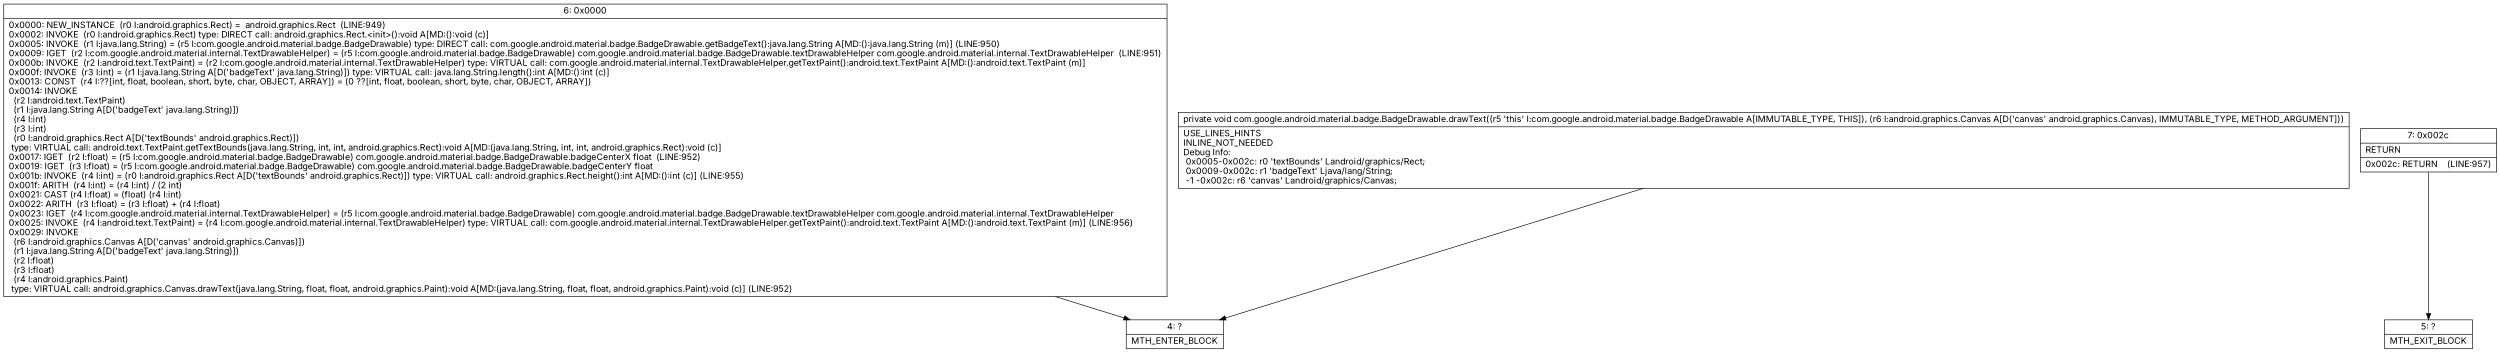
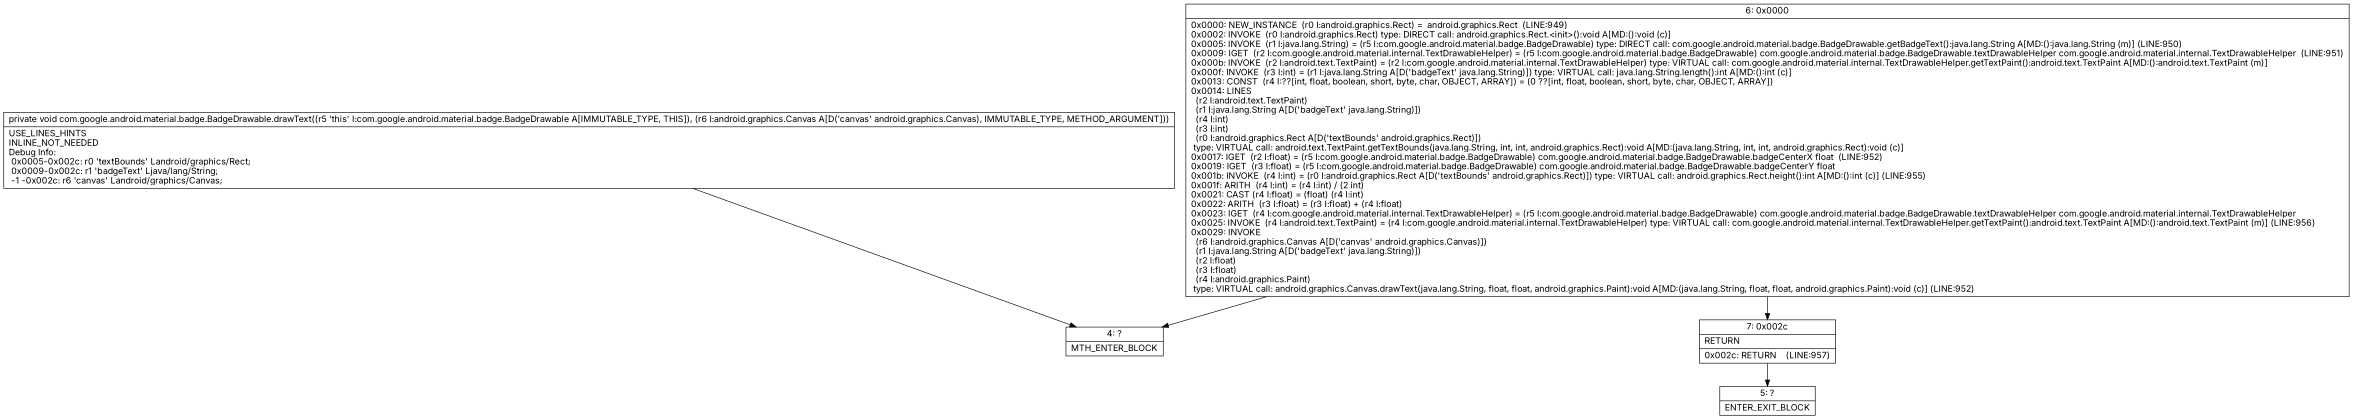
node "6: 0x0000": text "0x0014: INVOKE" -> "0x0014: LINES"
edge "6: 0x0000" -> "7: 0x002c": added
node "5: ?": text "MTH_EXIT_BLOCK" -> "ENTER_EXIT_BLOCK"
